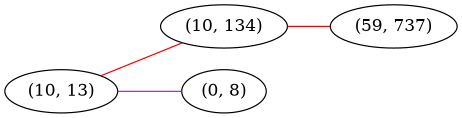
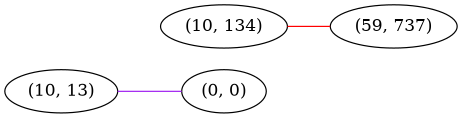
edge "(10, 134)" -- "(10, 13)": removed
node "(0, 8)": label "(0, 8)" -> "(0, 0)"
